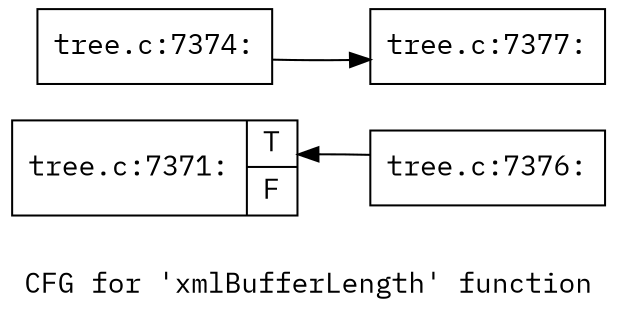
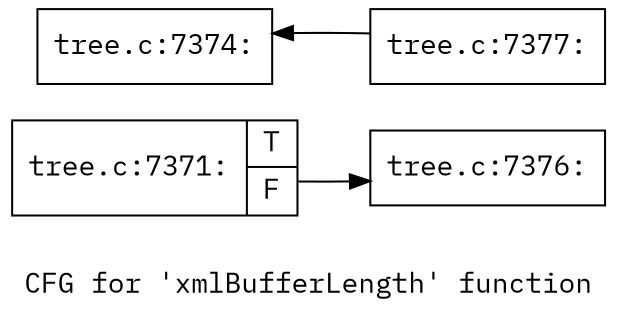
edge "tree.c:7374:" -> "tree.c:7377:": reversed
edge "tree.c:7376:" -> "tree.c:7371:": reversed
